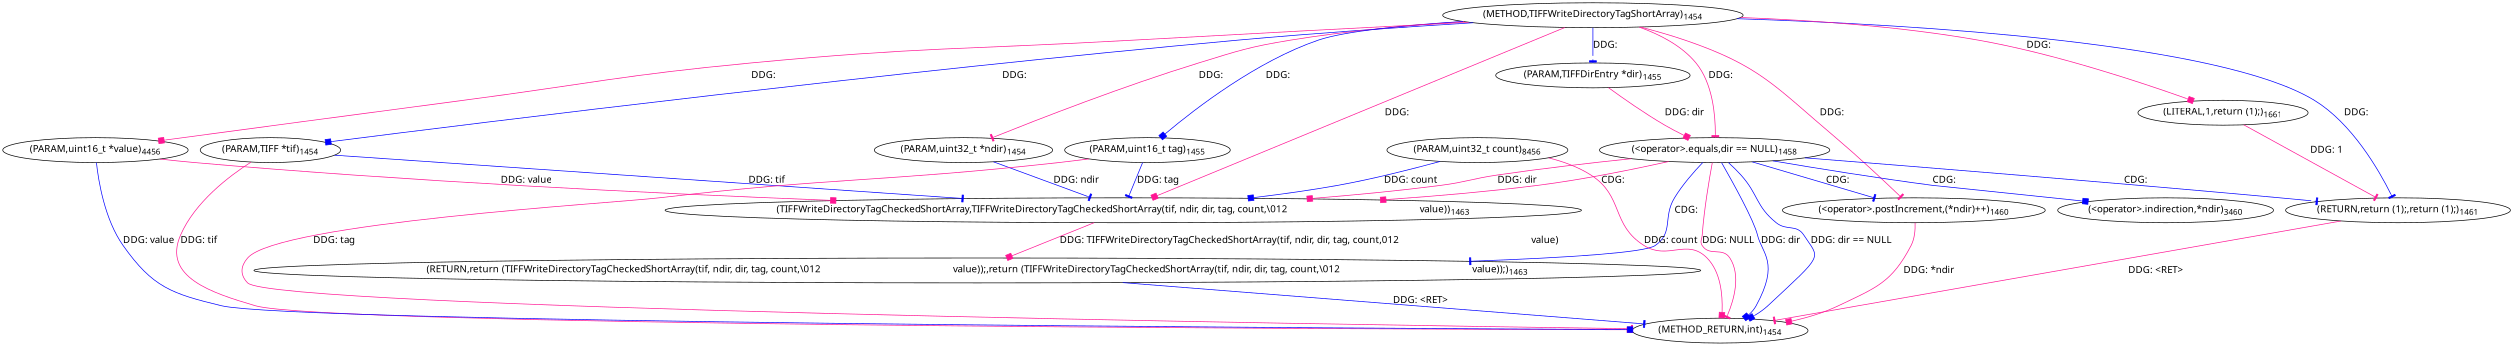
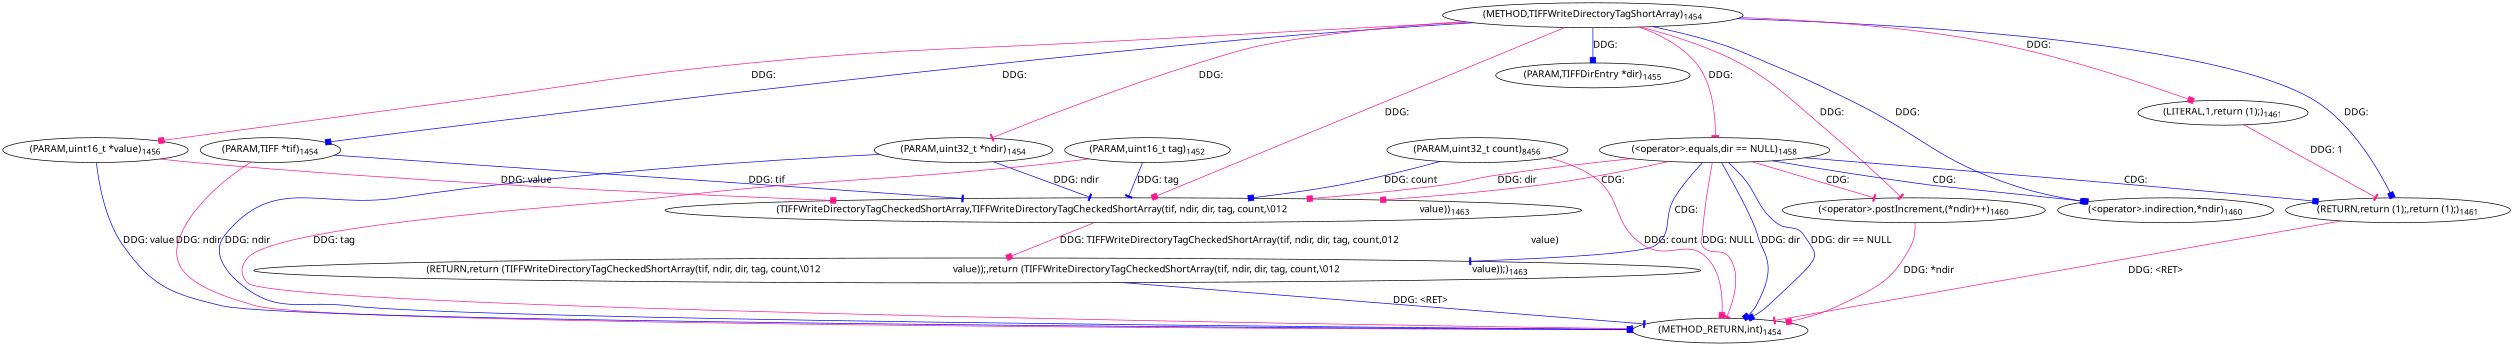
edge "(METHOD,TIFFWriteDirectoryTagShortArray)" -> "(PARAM,TIFFDirEntry *dir)": arrowhead tee -> box
edge "(METHOD,TIFFWriteDirectoryTagShortArray)" -> "(RETURN,return (1);,return (1);)": arrowhead tee -> box
edge "(METHOD,TIFFWriteDirectoryTagShortArray)" -> "(PARAM,uint16_t tag)": now "(METHOD,TIFFWriteDirectoryTagShortArray)" -> "(<operator>.indirection,*ndir)"
node "(LITERAL,1,return (1);)": text "1661" -> "1461"
edge "(PARAM,TIFFDirEntry *dir)" -> "(<operator>.equals,dir == NULL)": removed, label "DDG: dir"
node "(PARAM,uint16_t *value)": text "4456" -> "1456"
node "(PARAM,uint16_t tag)": text "1455" -> "1452"
edge "(<operator>.equals,dir == NULL)" -> "(RETURN,return (1);,return (1);)": arrowhead tee -> box
edge "(<operator>.equals,dir == NULL)" -> "(<operator>.postIncrement,(*ndir)++)": color blue -> deeppink
node "(<operator>.indirection,*ndir)": text "3460" -> "1460"
edge "(PARAM,TIFF *tif)" -> "(METHOD_RETURN,int)": label "DDG: tif" -> "DDG: ndir"
edge "(PARAM,uint32_t *ndir)" -> "(METHOD_RETURN,int)": added, label "DDG: ndir"
